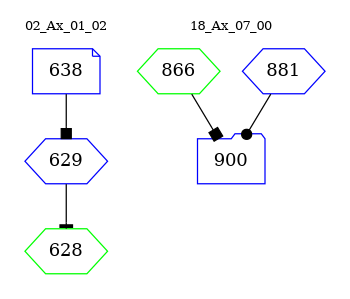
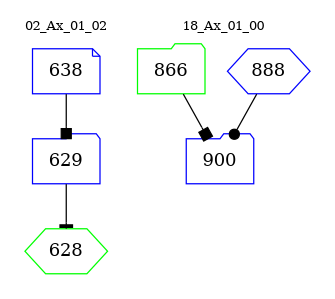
cluster "18_Ax_07_00": label "18_Ax_07_00" -> "18_Ax_01_00"
node "866": shape hexagon -> folder
node "881": label "881" -> "888"
node "629": shape hexagon -> folder
